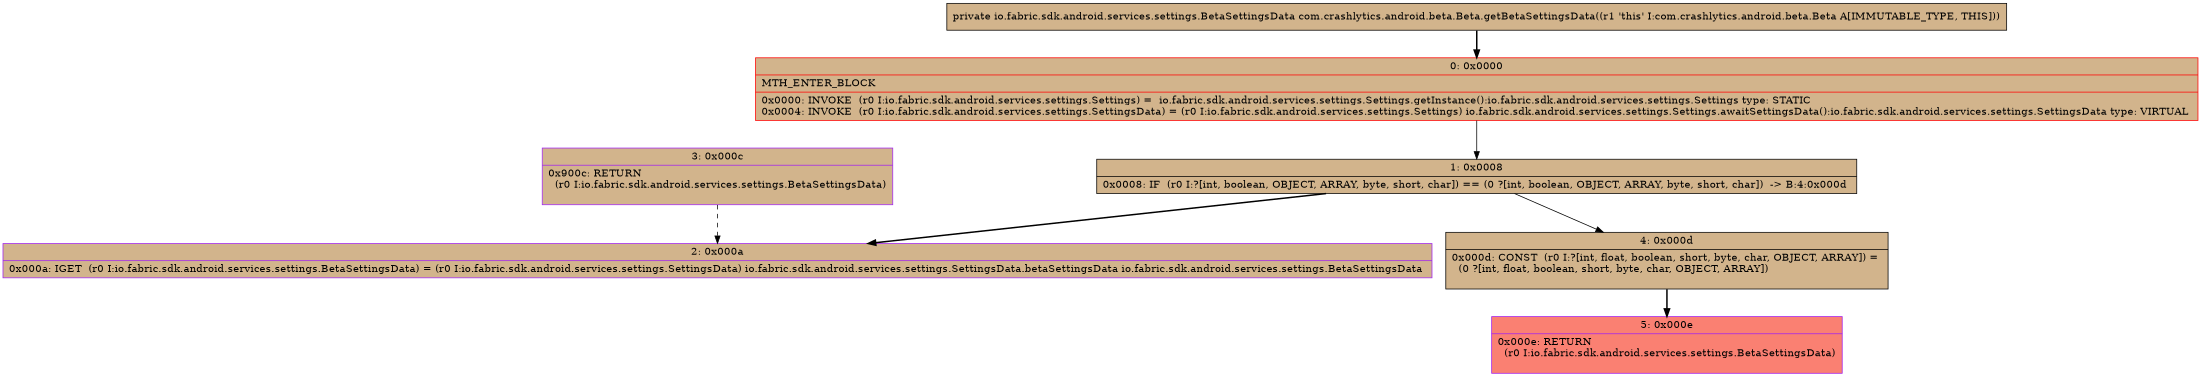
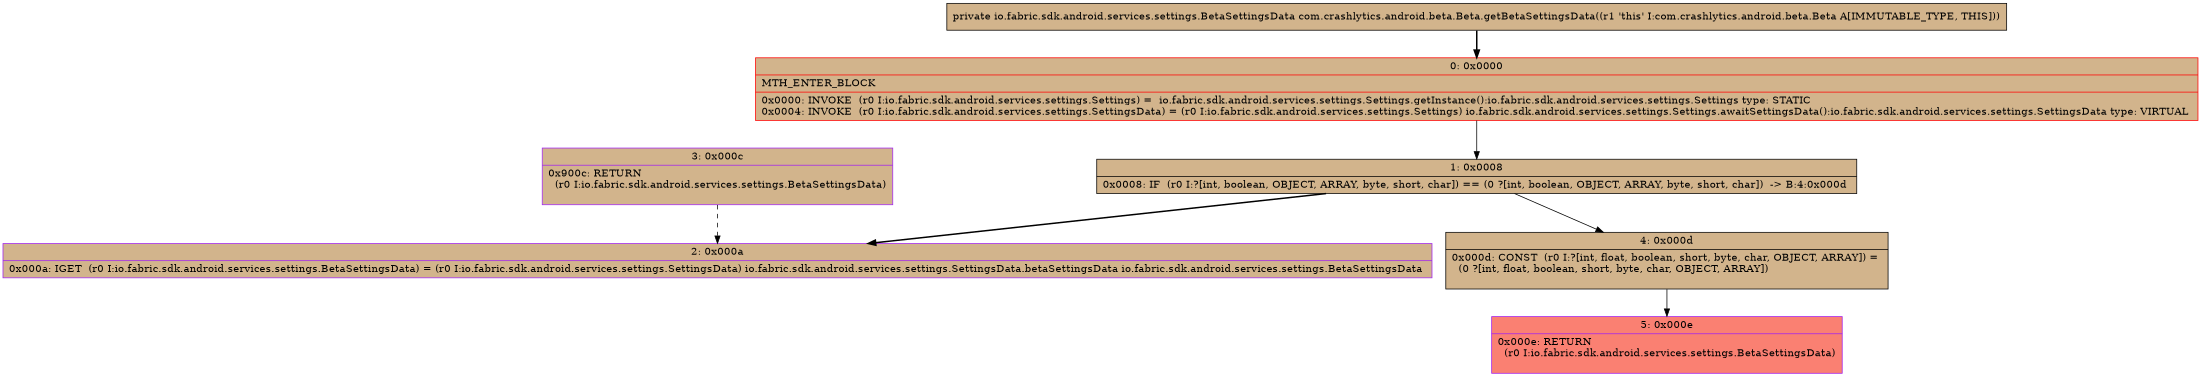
edge "4: 0x000d" -> "5: 0x000e": style bold -> solid
